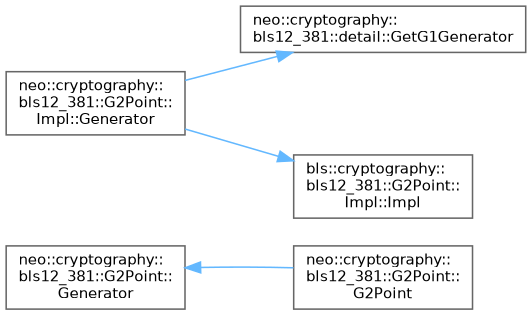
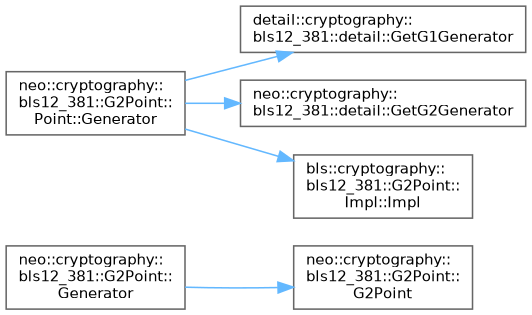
node "neo::cryptography:: bls12_381::detail::GetG1Generator": label "neo::cryptography:: bls12_381::detail::GetG1Generator" -> "detail::cryptography:: bls12_381::detail::GetG1Generator"
node "neo::cryptography:: bls12_381::G2Point:: Impl::Generator": label "neo::cryptography:: bls12_381::G2Point:: Impl::Generator" -> "neo::cryptography:: bls12_381::G2Point:: Point::Generator"
node "neo::cryptography:: bls12_381::detail::GetG2Generator": added
edge "neo::cryptography:: bls12_381::G2Point:: G2Point" -> "neo::cryptography:: bls12_381::G2Point:: Generator": reversed
